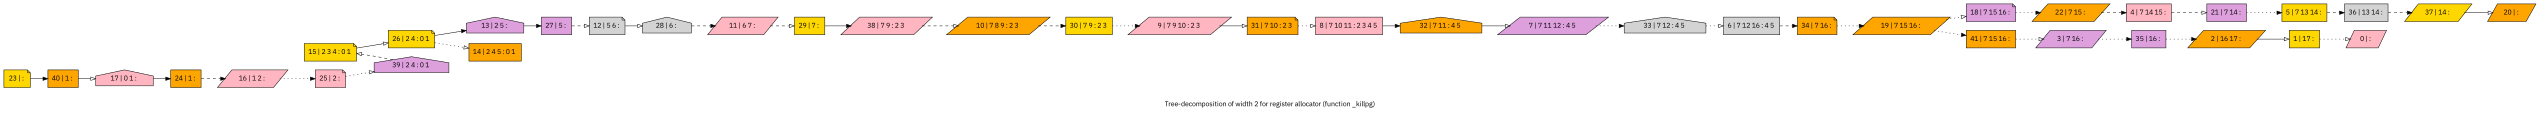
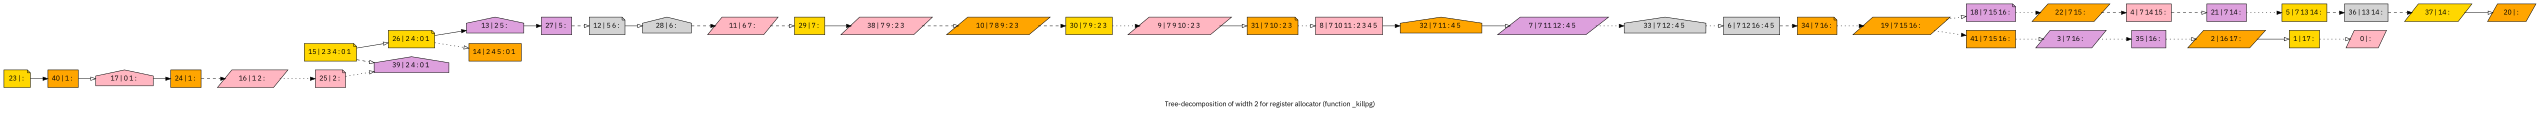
edge "35 | 16 :" -> "2 | 16 17 :": arrowhead normal -> onormal
edge "39 | 2 4 : 0 1" -> "15 | 2 3 4 : 0 1": reversed
